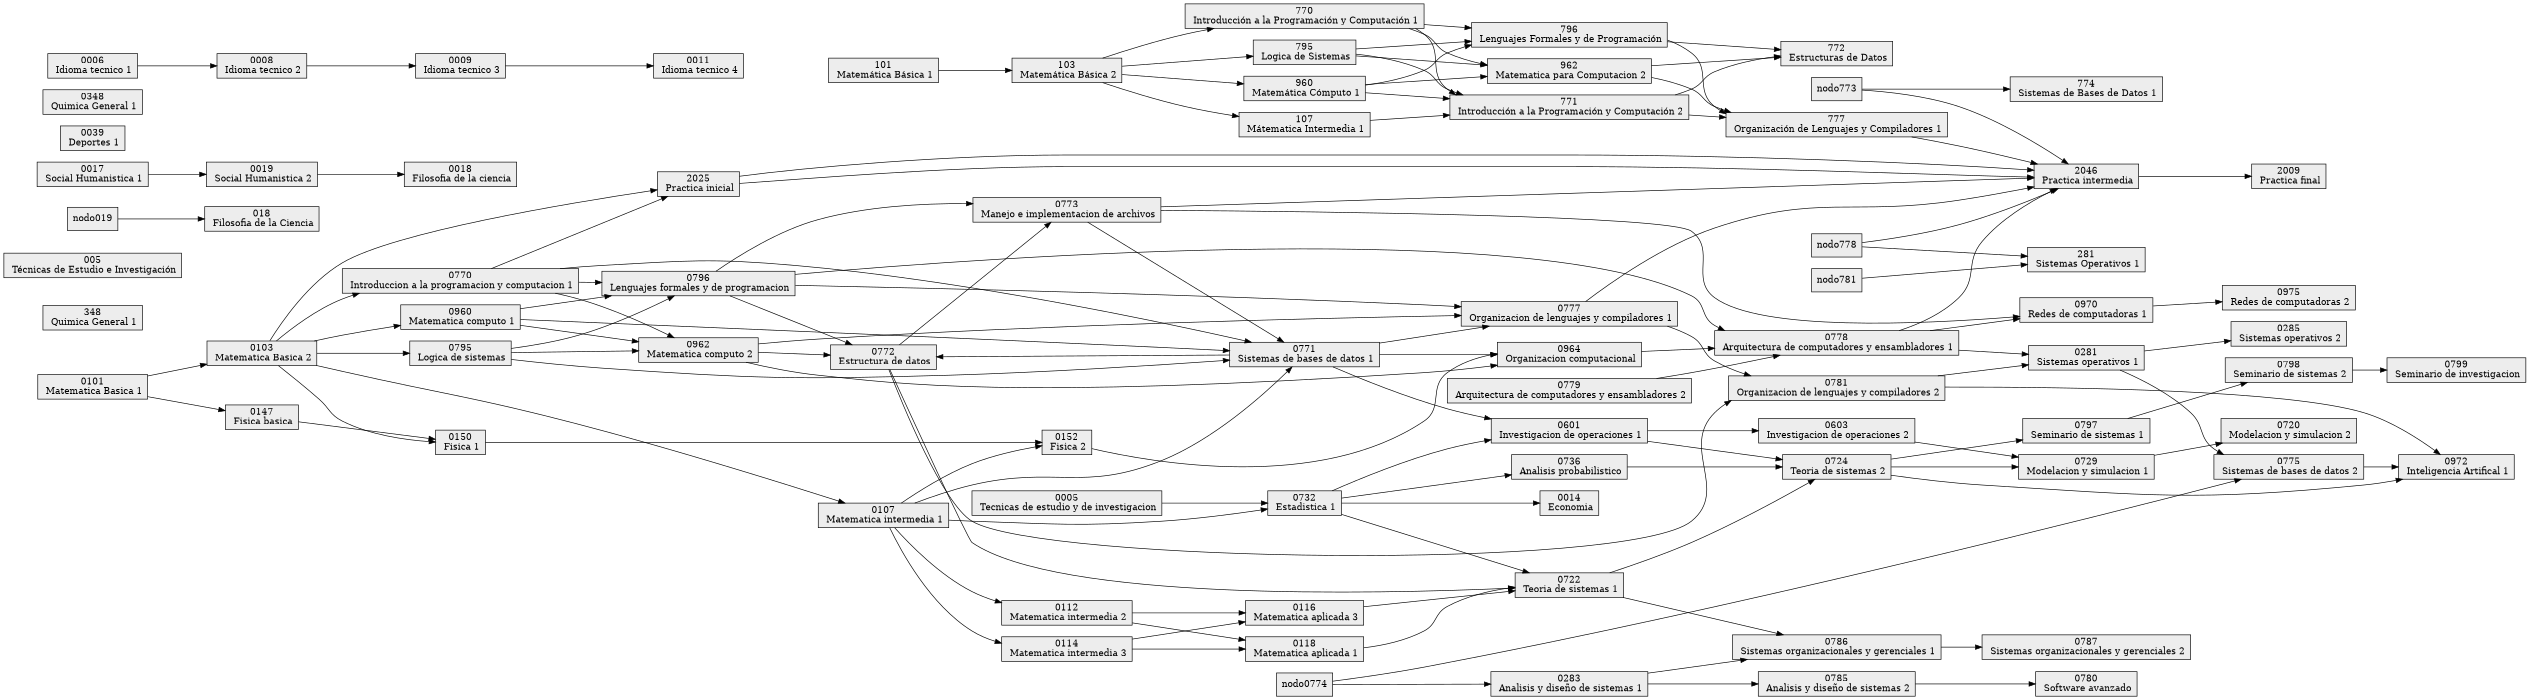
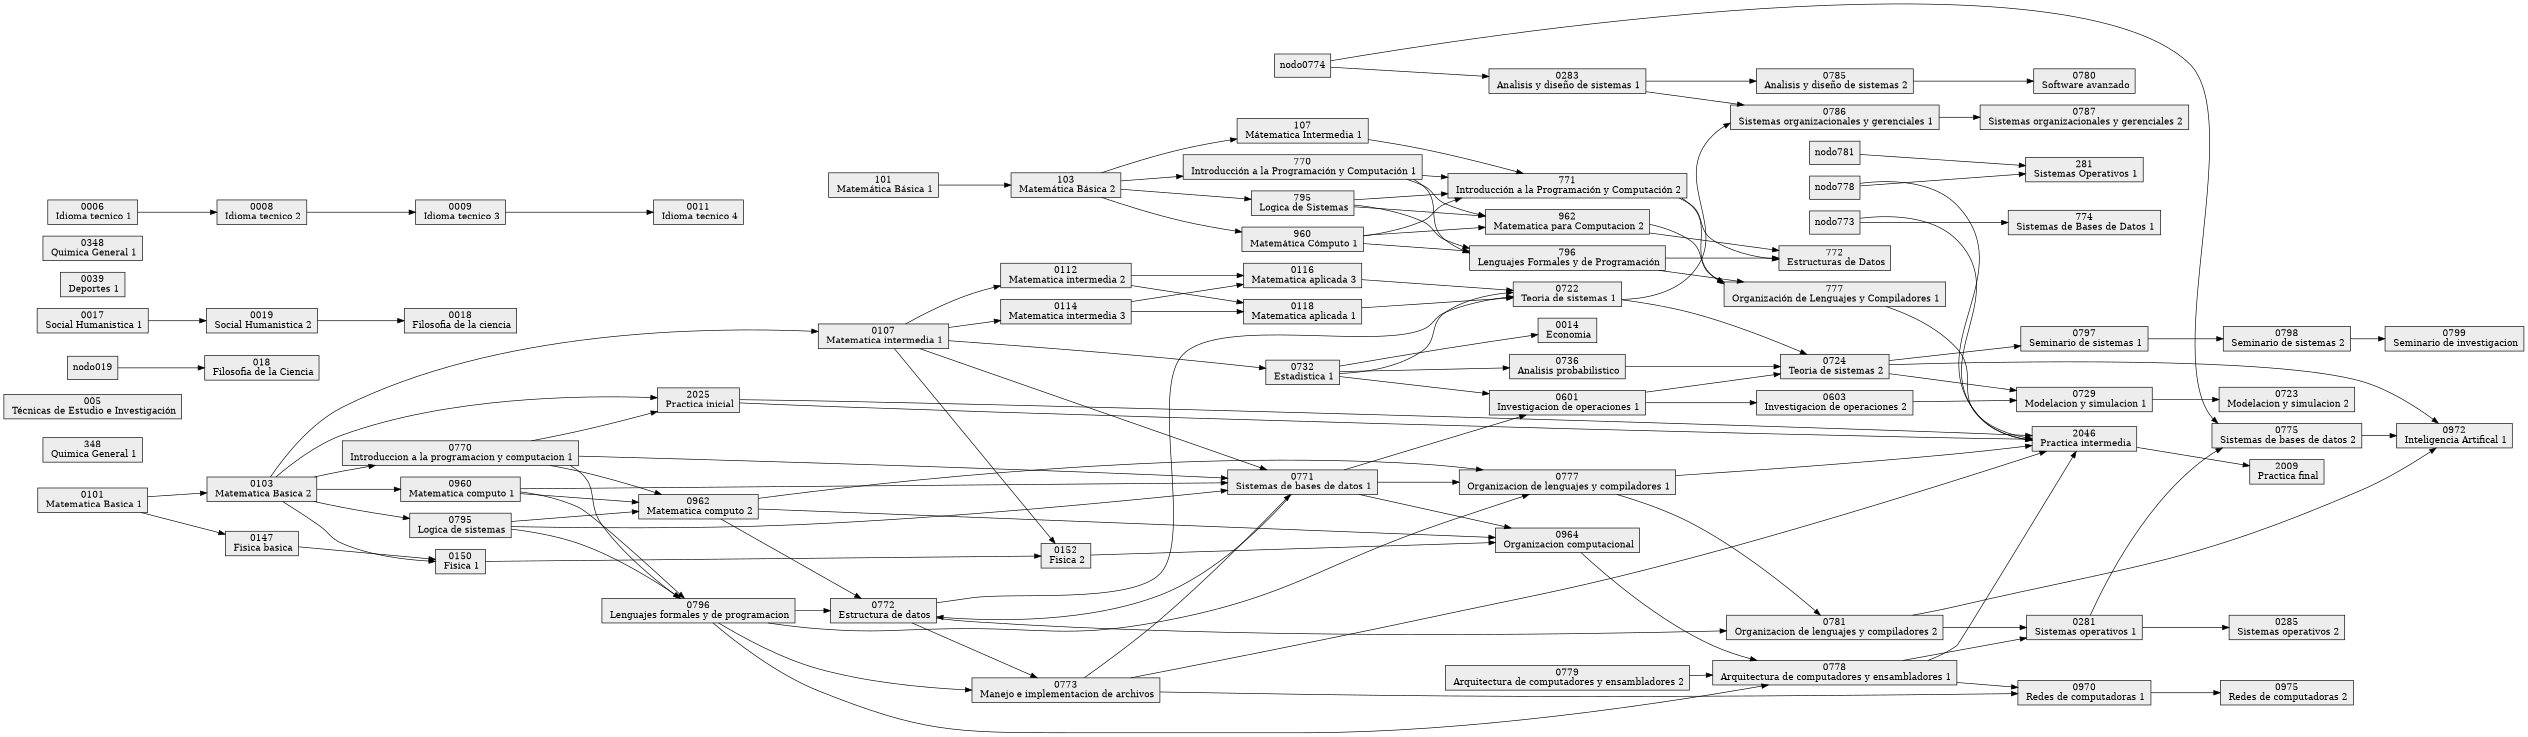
node "0720 Modelacion y simulacion 2": label "0720 Modelacion y simulacion 2" -> "0723 Modelacion y simulacion 2"
node "0005 Tecnicas de estudio y de investigacion": removed
